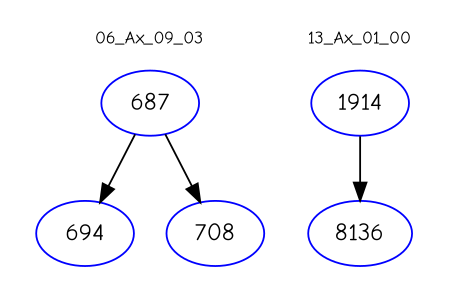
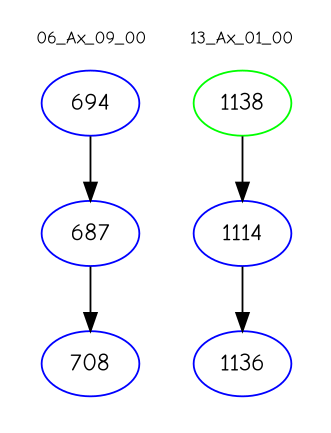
cluster "06_Ax_09_03": label "06_Ax_09_03" -> "06_Ax_09_00"
node "1138": added
node "1914": label "1914" -> "1114"
edge "687" -> "694": reversed
node "8136": label "8136" -> "1136"
